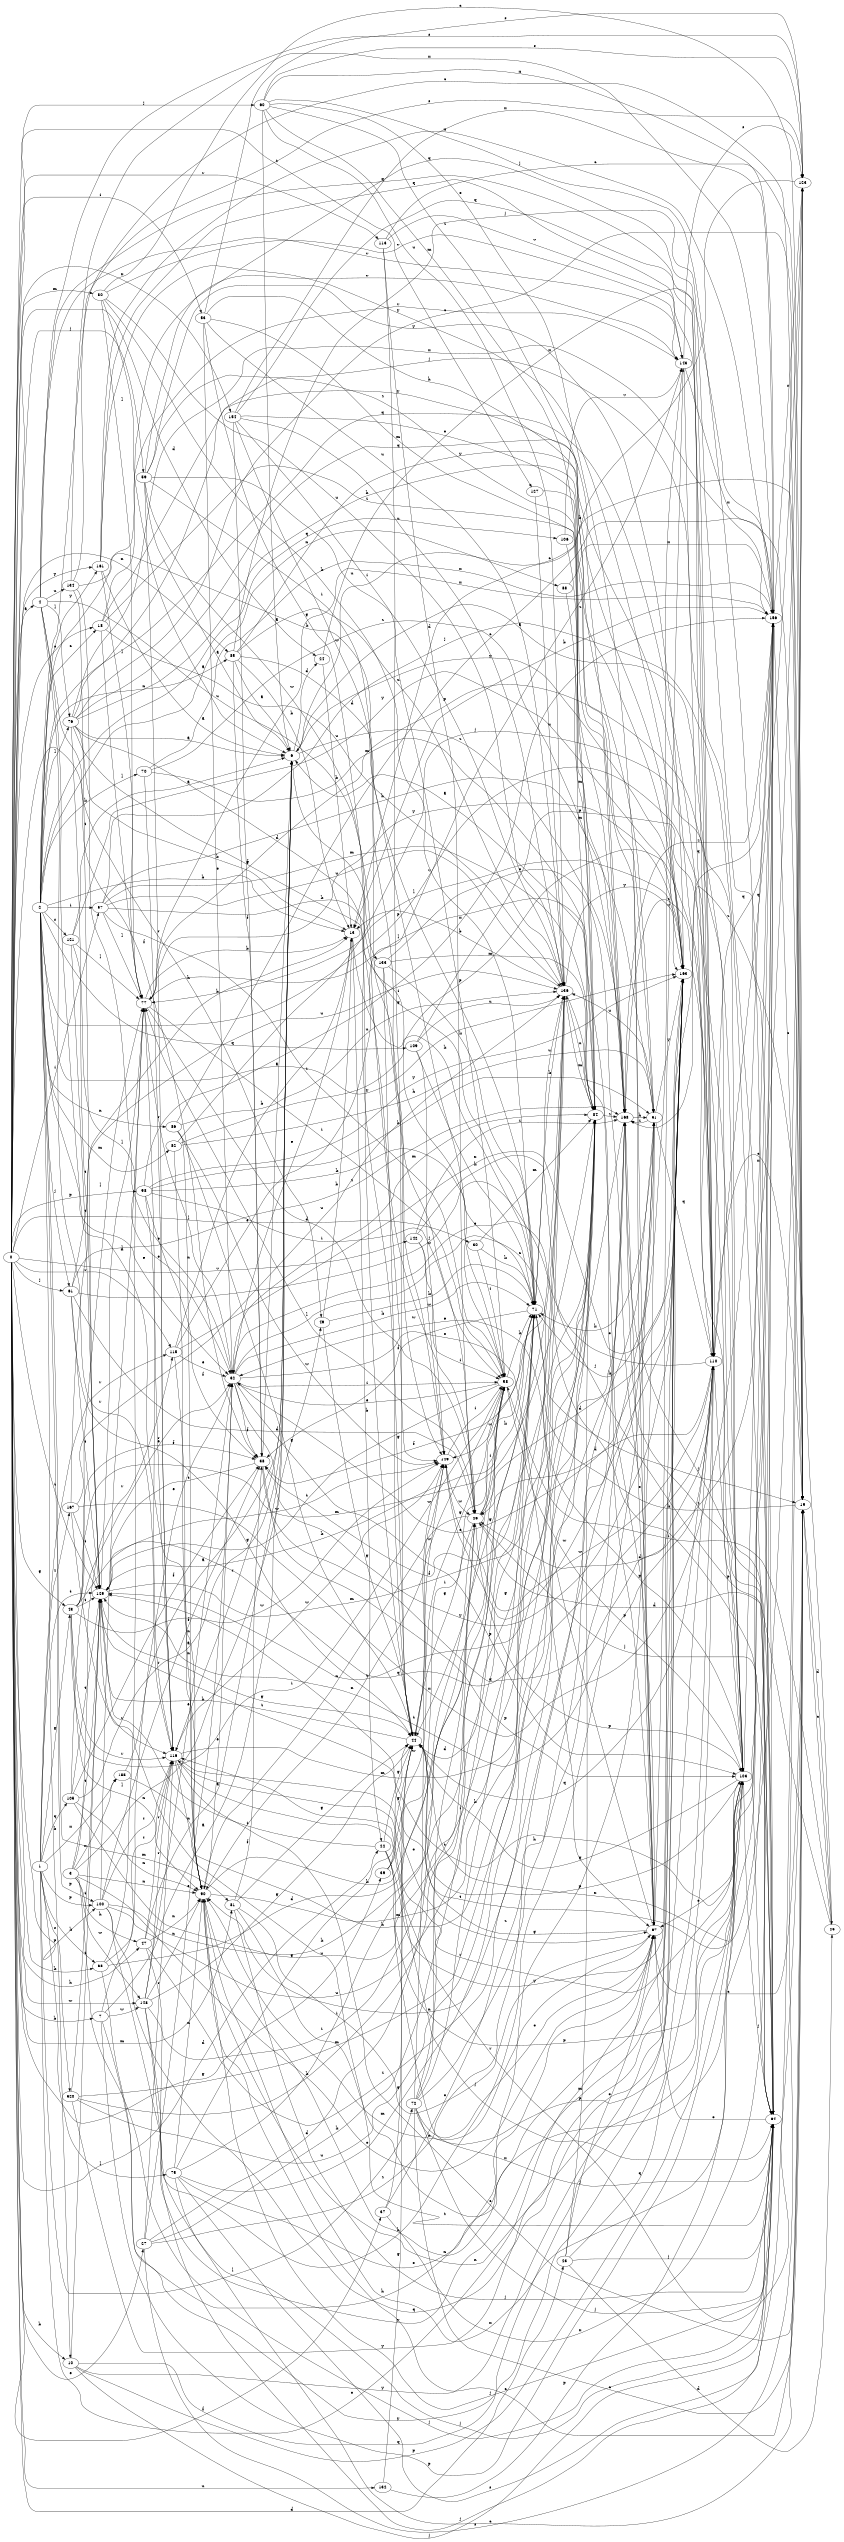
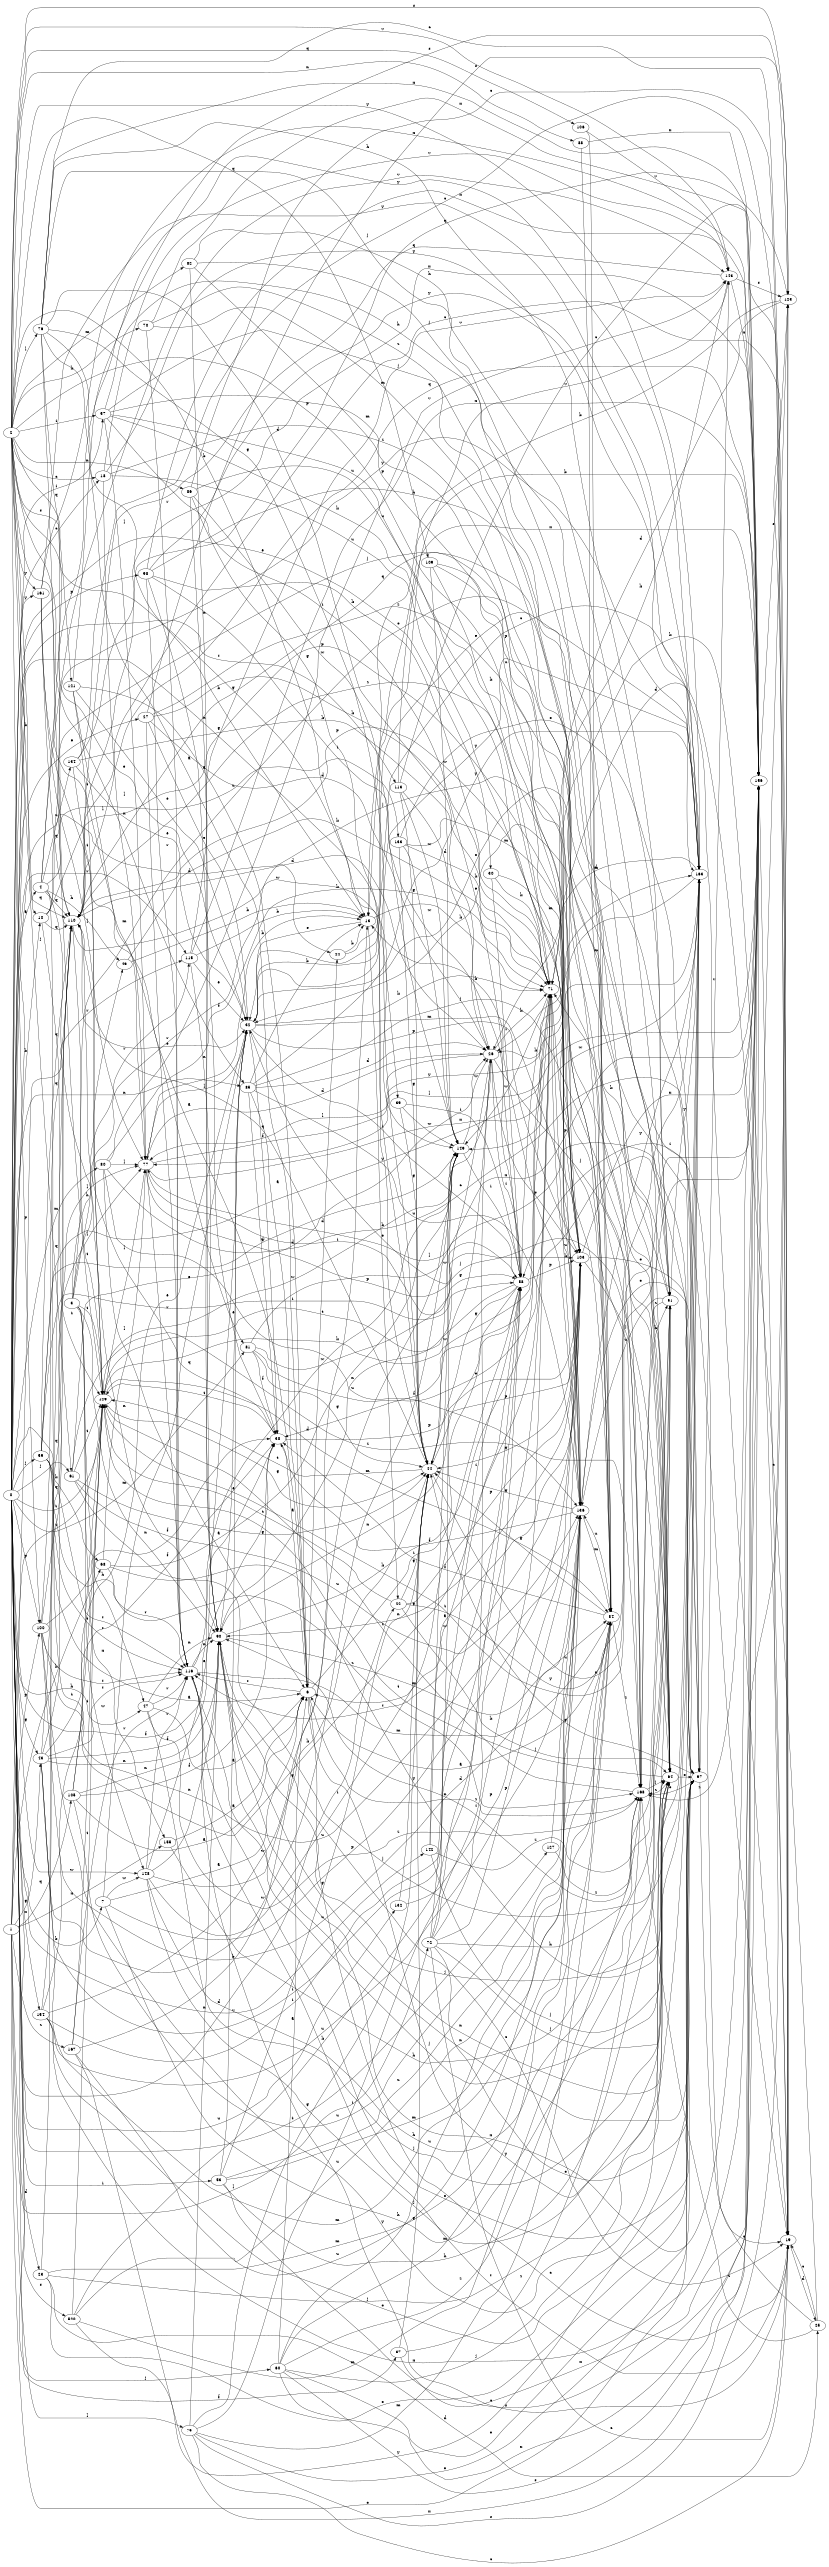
edge "4" -> "76": removed, label "l"
edge "113" -> "149": added, label "w"
edge "123" -> "129": removed, label "t"
edge "49" -> "44": now "2" -> "44"
